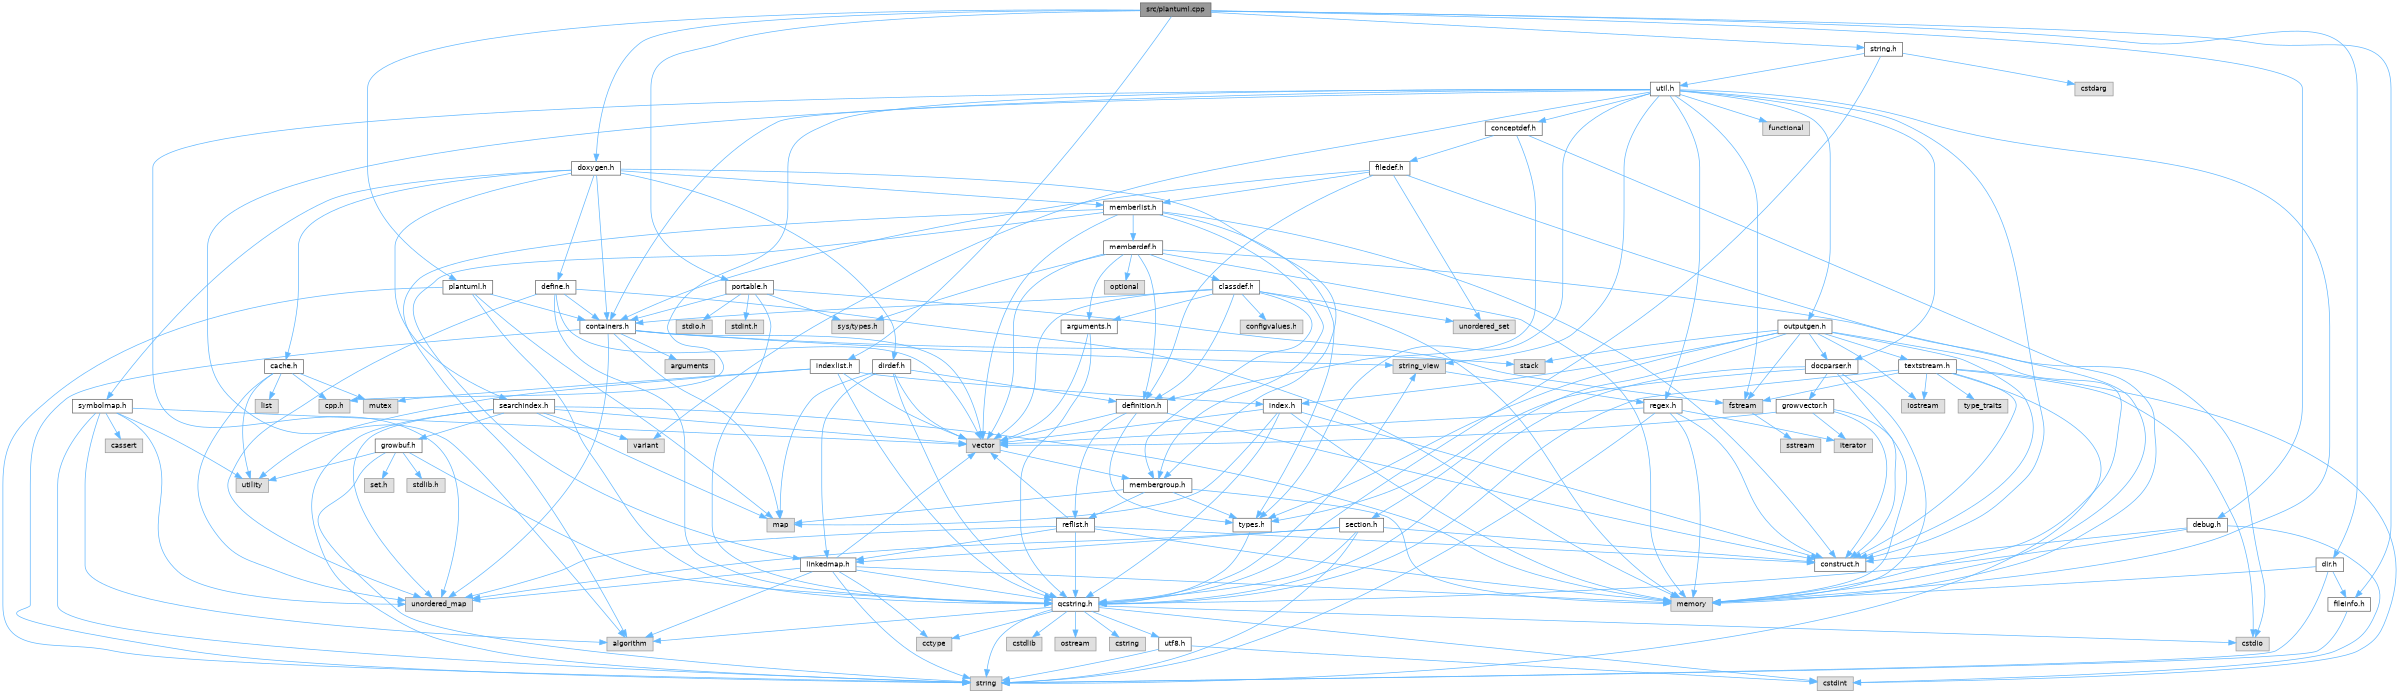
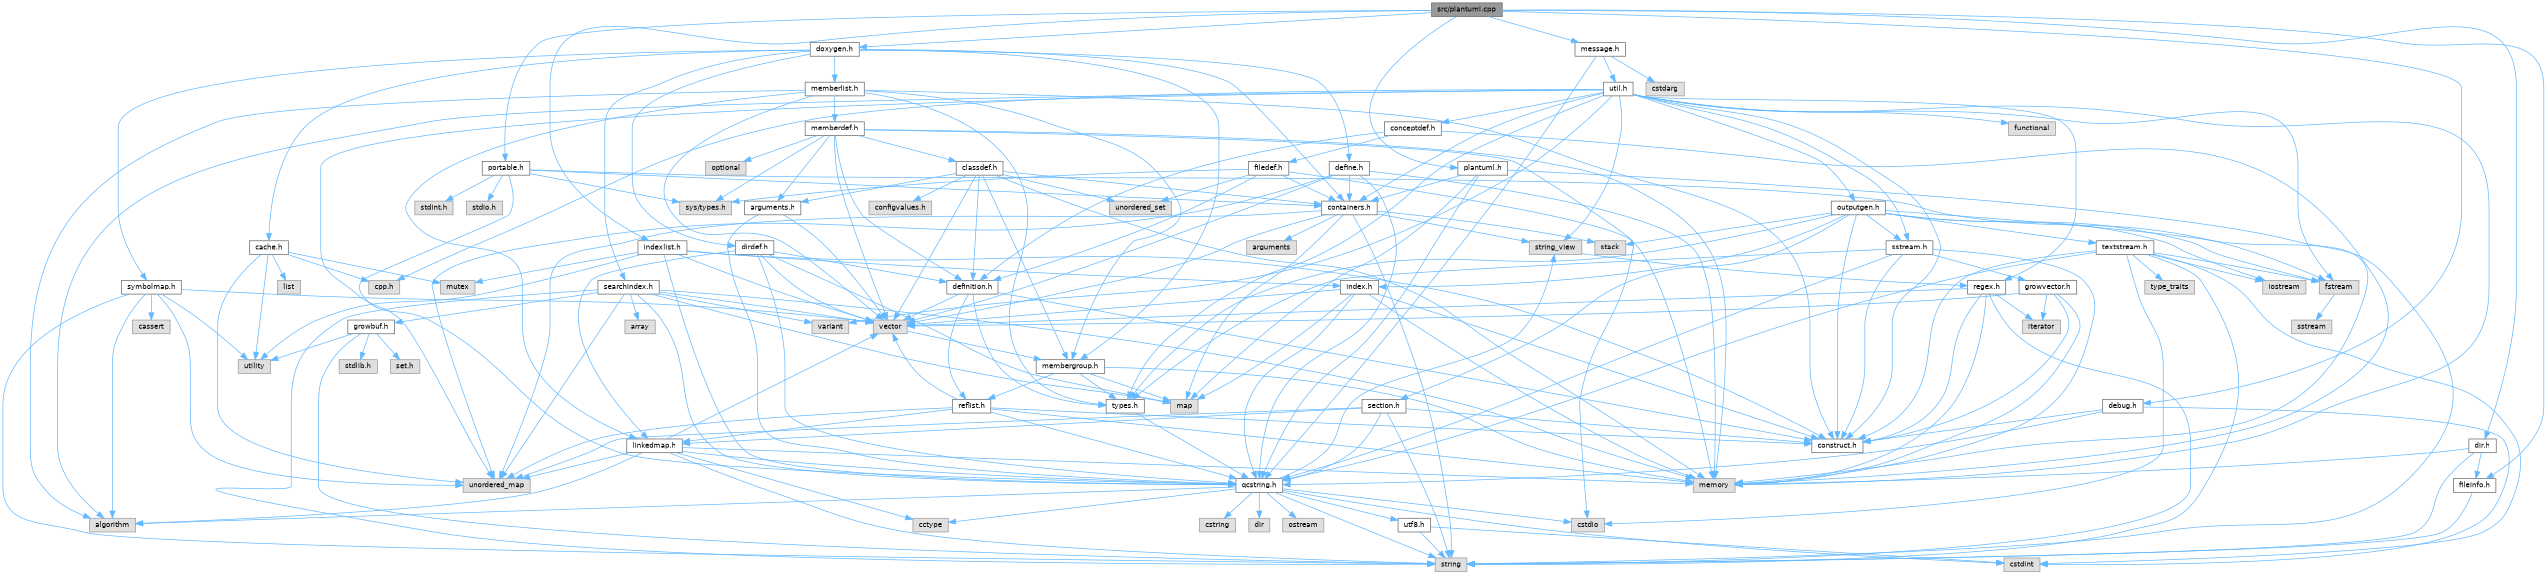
node "string.h": label "string.h" -> "message.h"
edge "filedef.h" -> "memberlist.h": now "filedef.h" -> "sys/types.h"
edge "indexlist.h" -> "construct.h": added
node "array": added
node "docparser.h": label "docparser.h" -> "sstream.h"
edge "growbuf.h" -> "qcstring.h": now "searchindex.h" -> "qcstring.h"
node "cstdlib": label "cstdlib" -> "dir"
